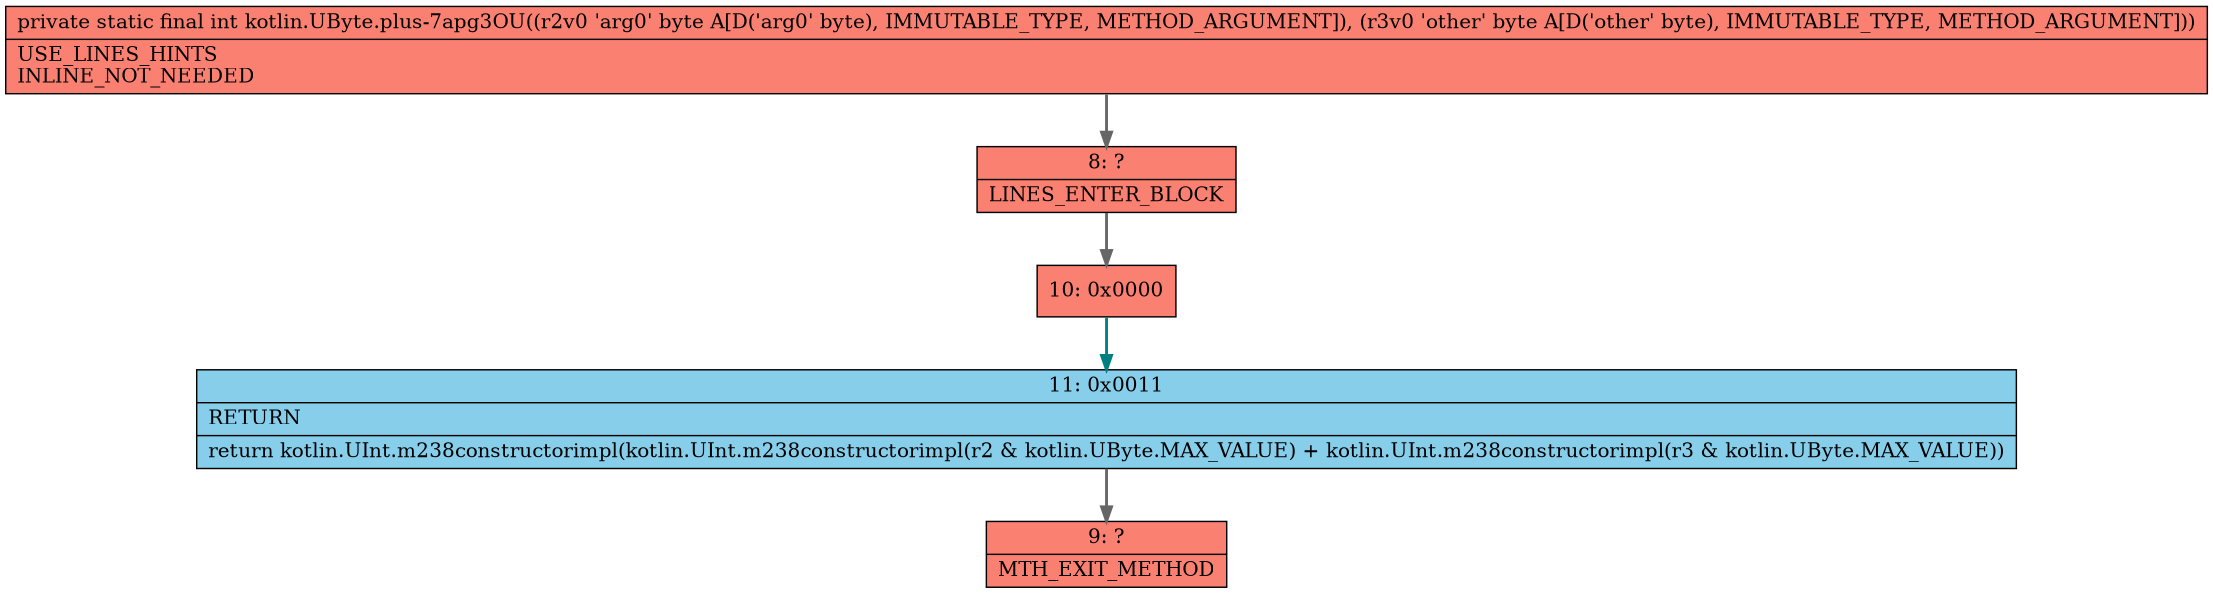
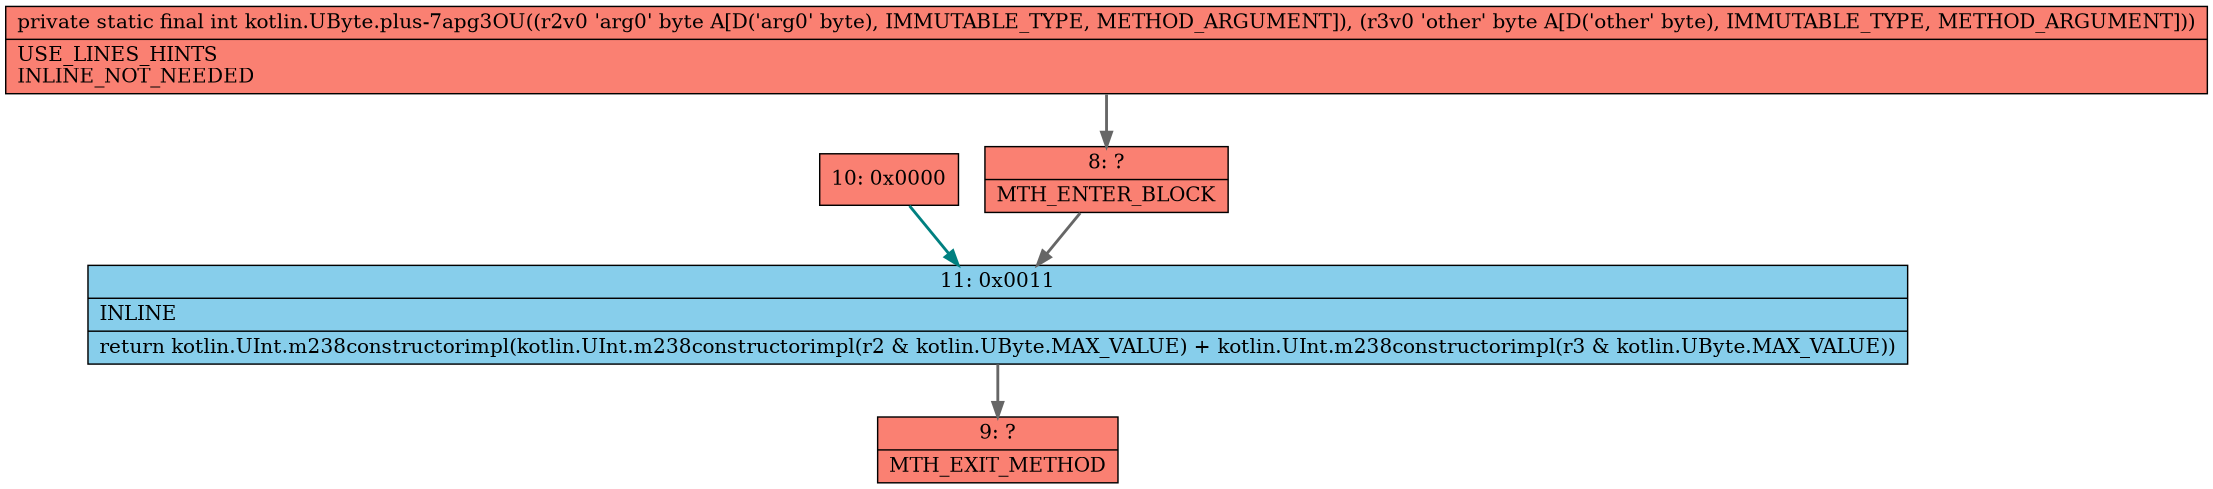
node "8: ?": text "LINES_ENTER_BLOCK" -> "MTH_ENTER_BLOCK"
edge "8: ?" -> "10: 0x0000": now "8: ?" -> "11: 0x0011"
node "11: 0x0011": text "RETURN" -> "INLINE"
